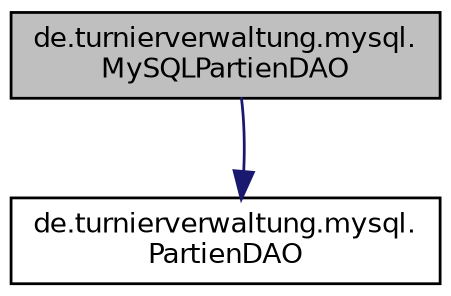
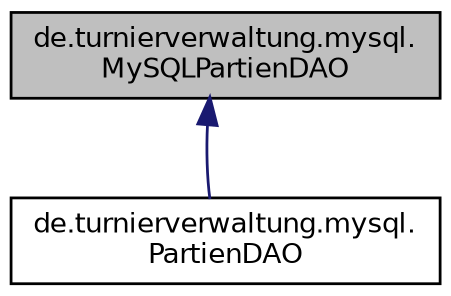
edge "de.turnierverwaltung.mysql. MySQLPartienDAO" -> "de.turnierverwaltung.mysql. PartienDAO": reversed
